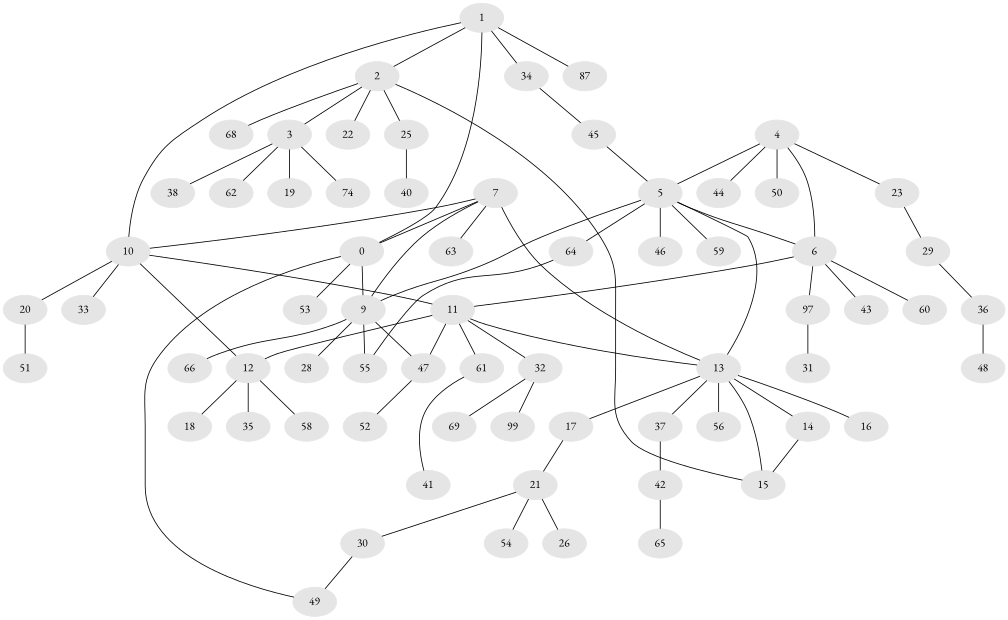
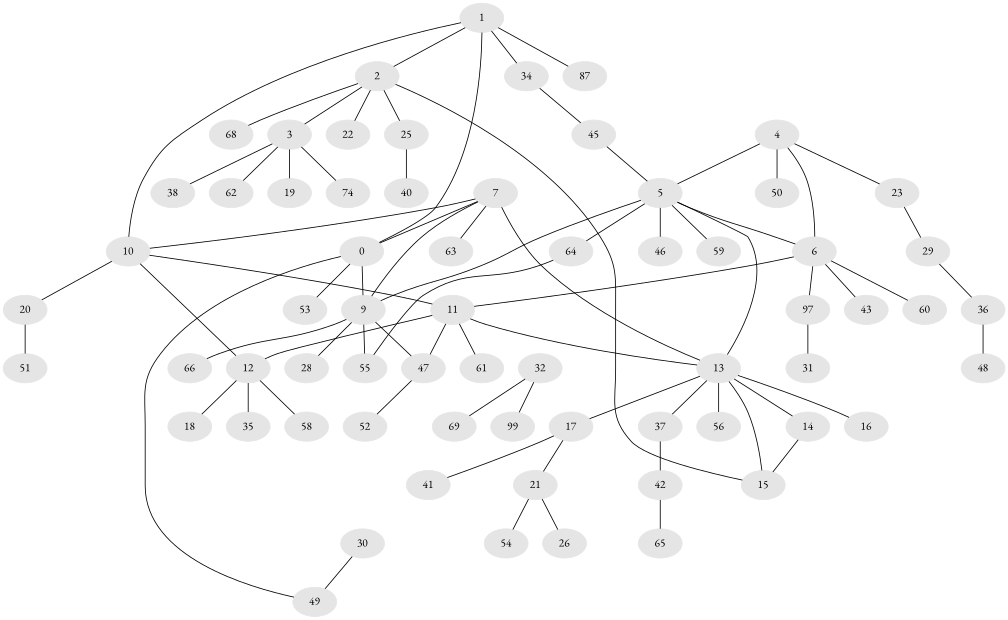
node "44": removed
node "33": removed
edge "11" -- "32": removed
edge "61" -- "41": now "17" -- "41"
edge "21" -- "30": removed
